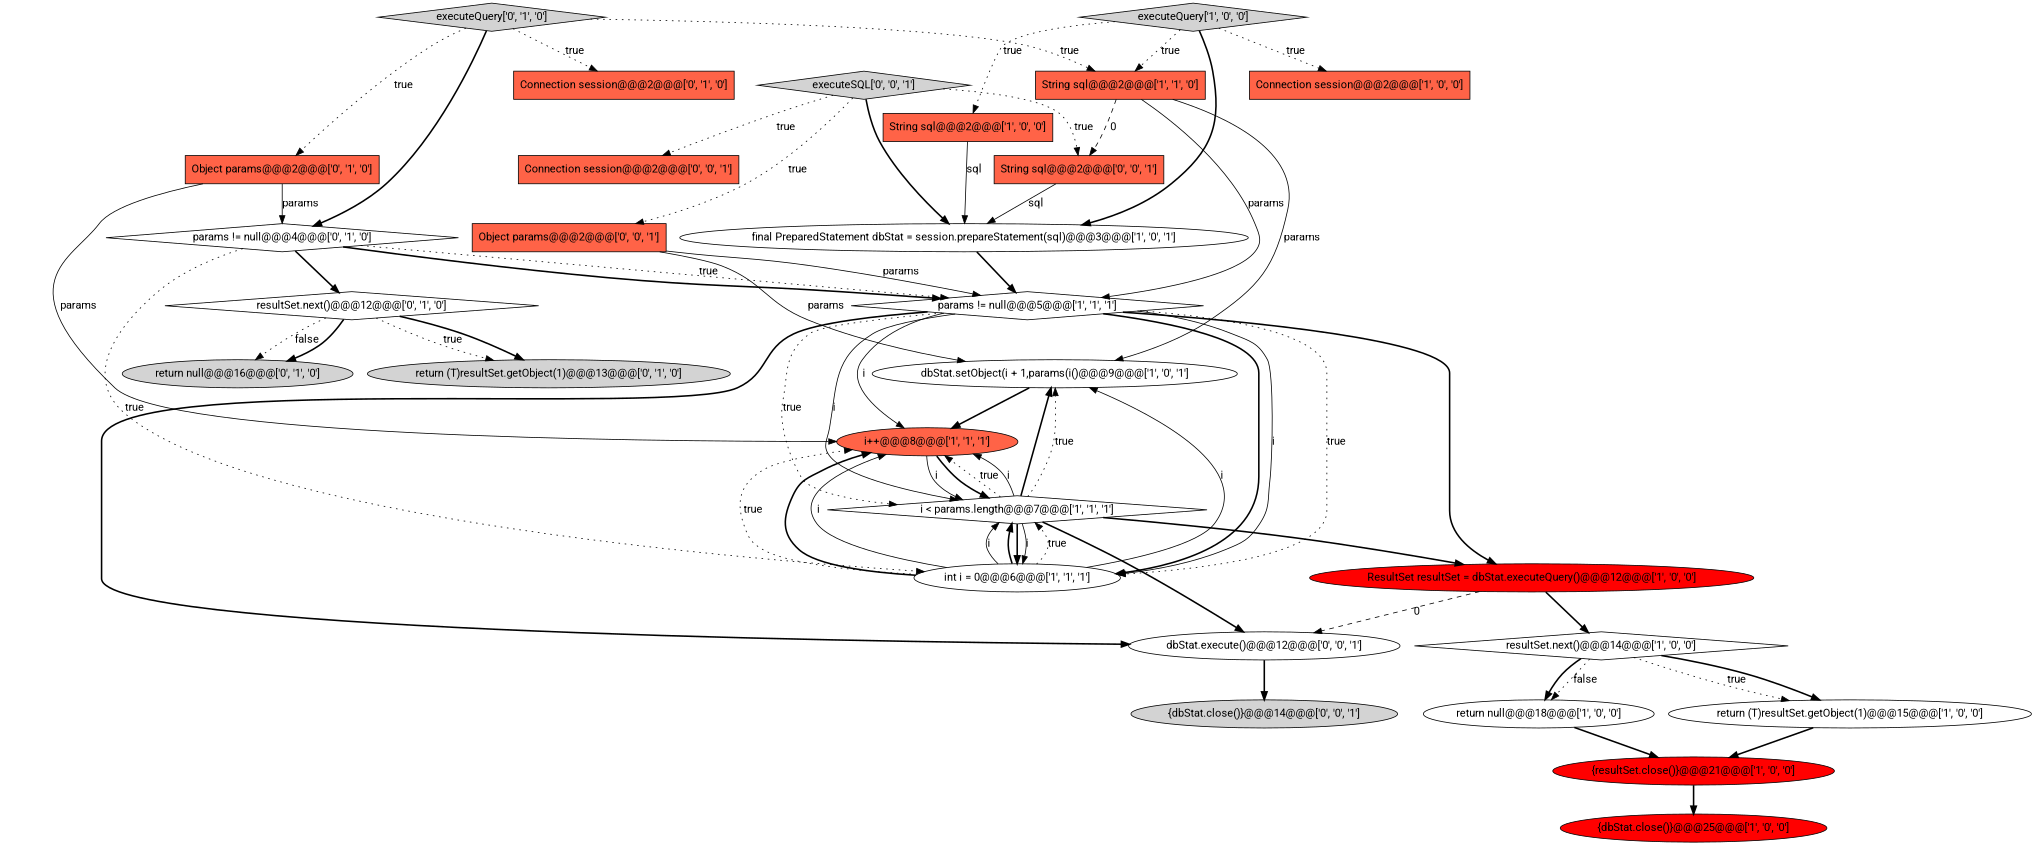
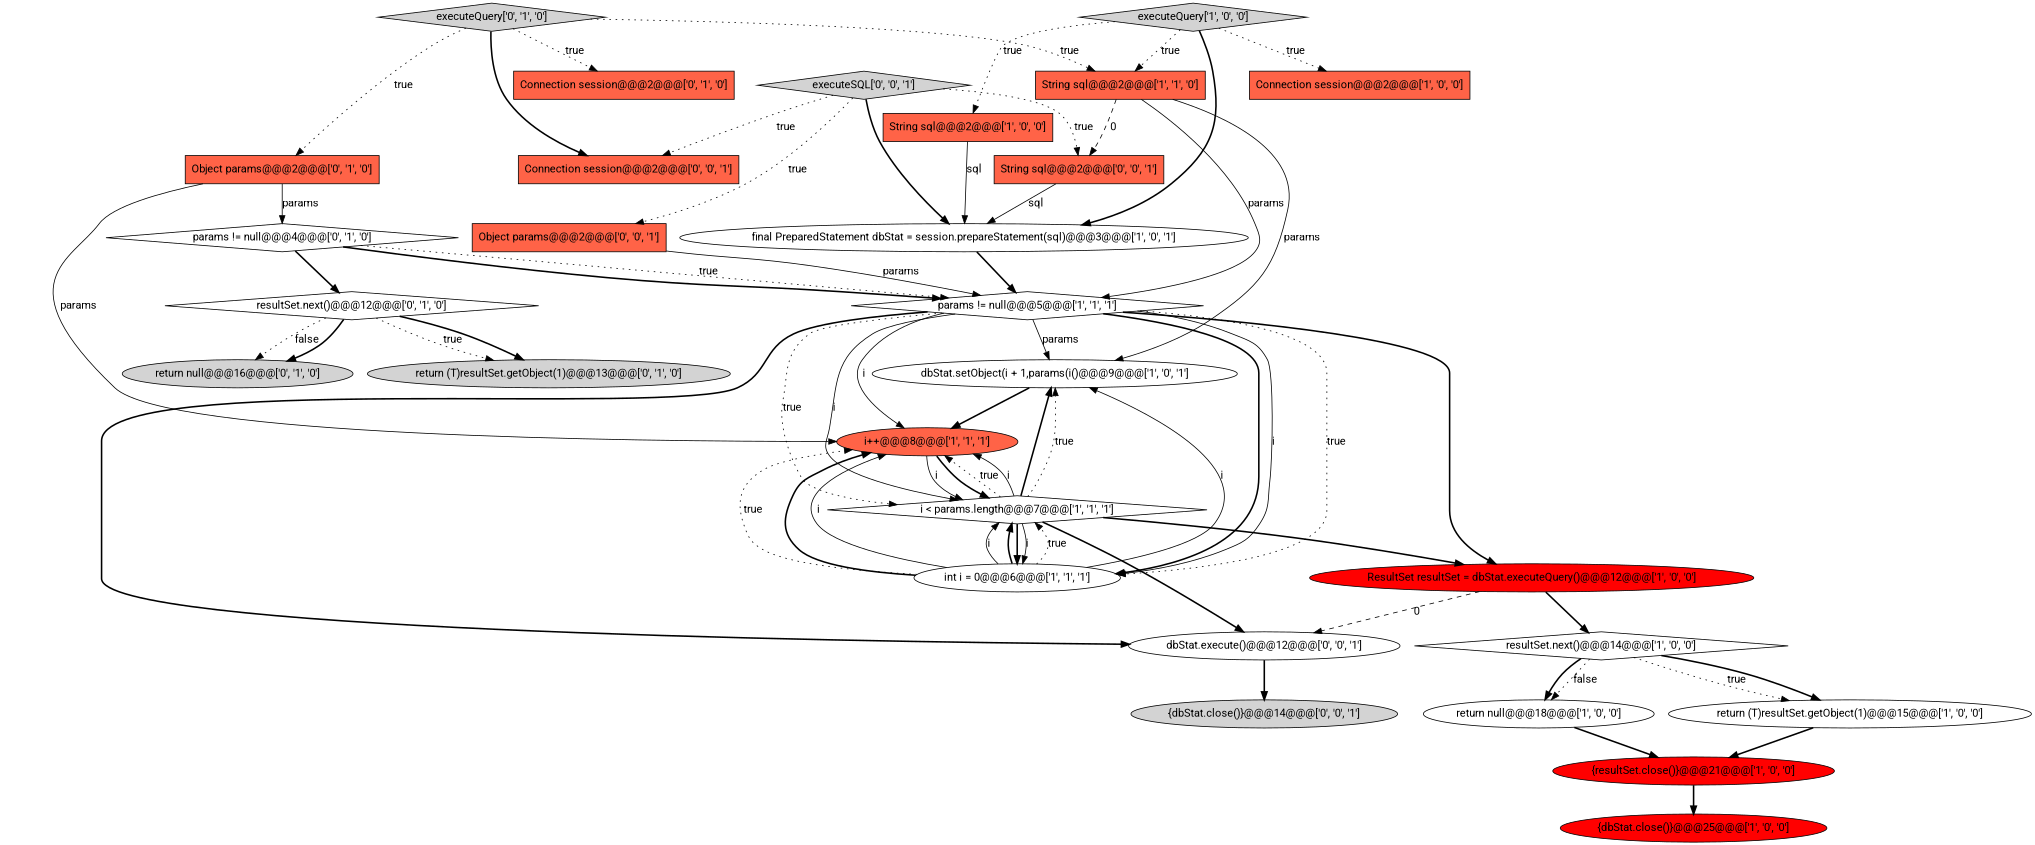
edge "executeQuery['0', '1', '0']" -> "params != null@@@4@@@['0', '1', '0']": now "executeQuery['0', '1', '0']" -> "Connection session@@@2@@@['0', '0', '1']"
edge "Object params@@@2@@@['0', '0', '1']" -> "dbStat.setObject(i + 1,params(i()@@@9@@@['1', '0', '1']": now "params != null@@@5@@@['1', '1', '1']" -> "dbStat.setObject(i + 1,params(i()@@@9@@@['1', '0', '1']"
edge "params != null@@@4@@@['0', '1', '0']" -> "int i = 0@@@6@@@['1', '1', '1']": removed, label "true"
